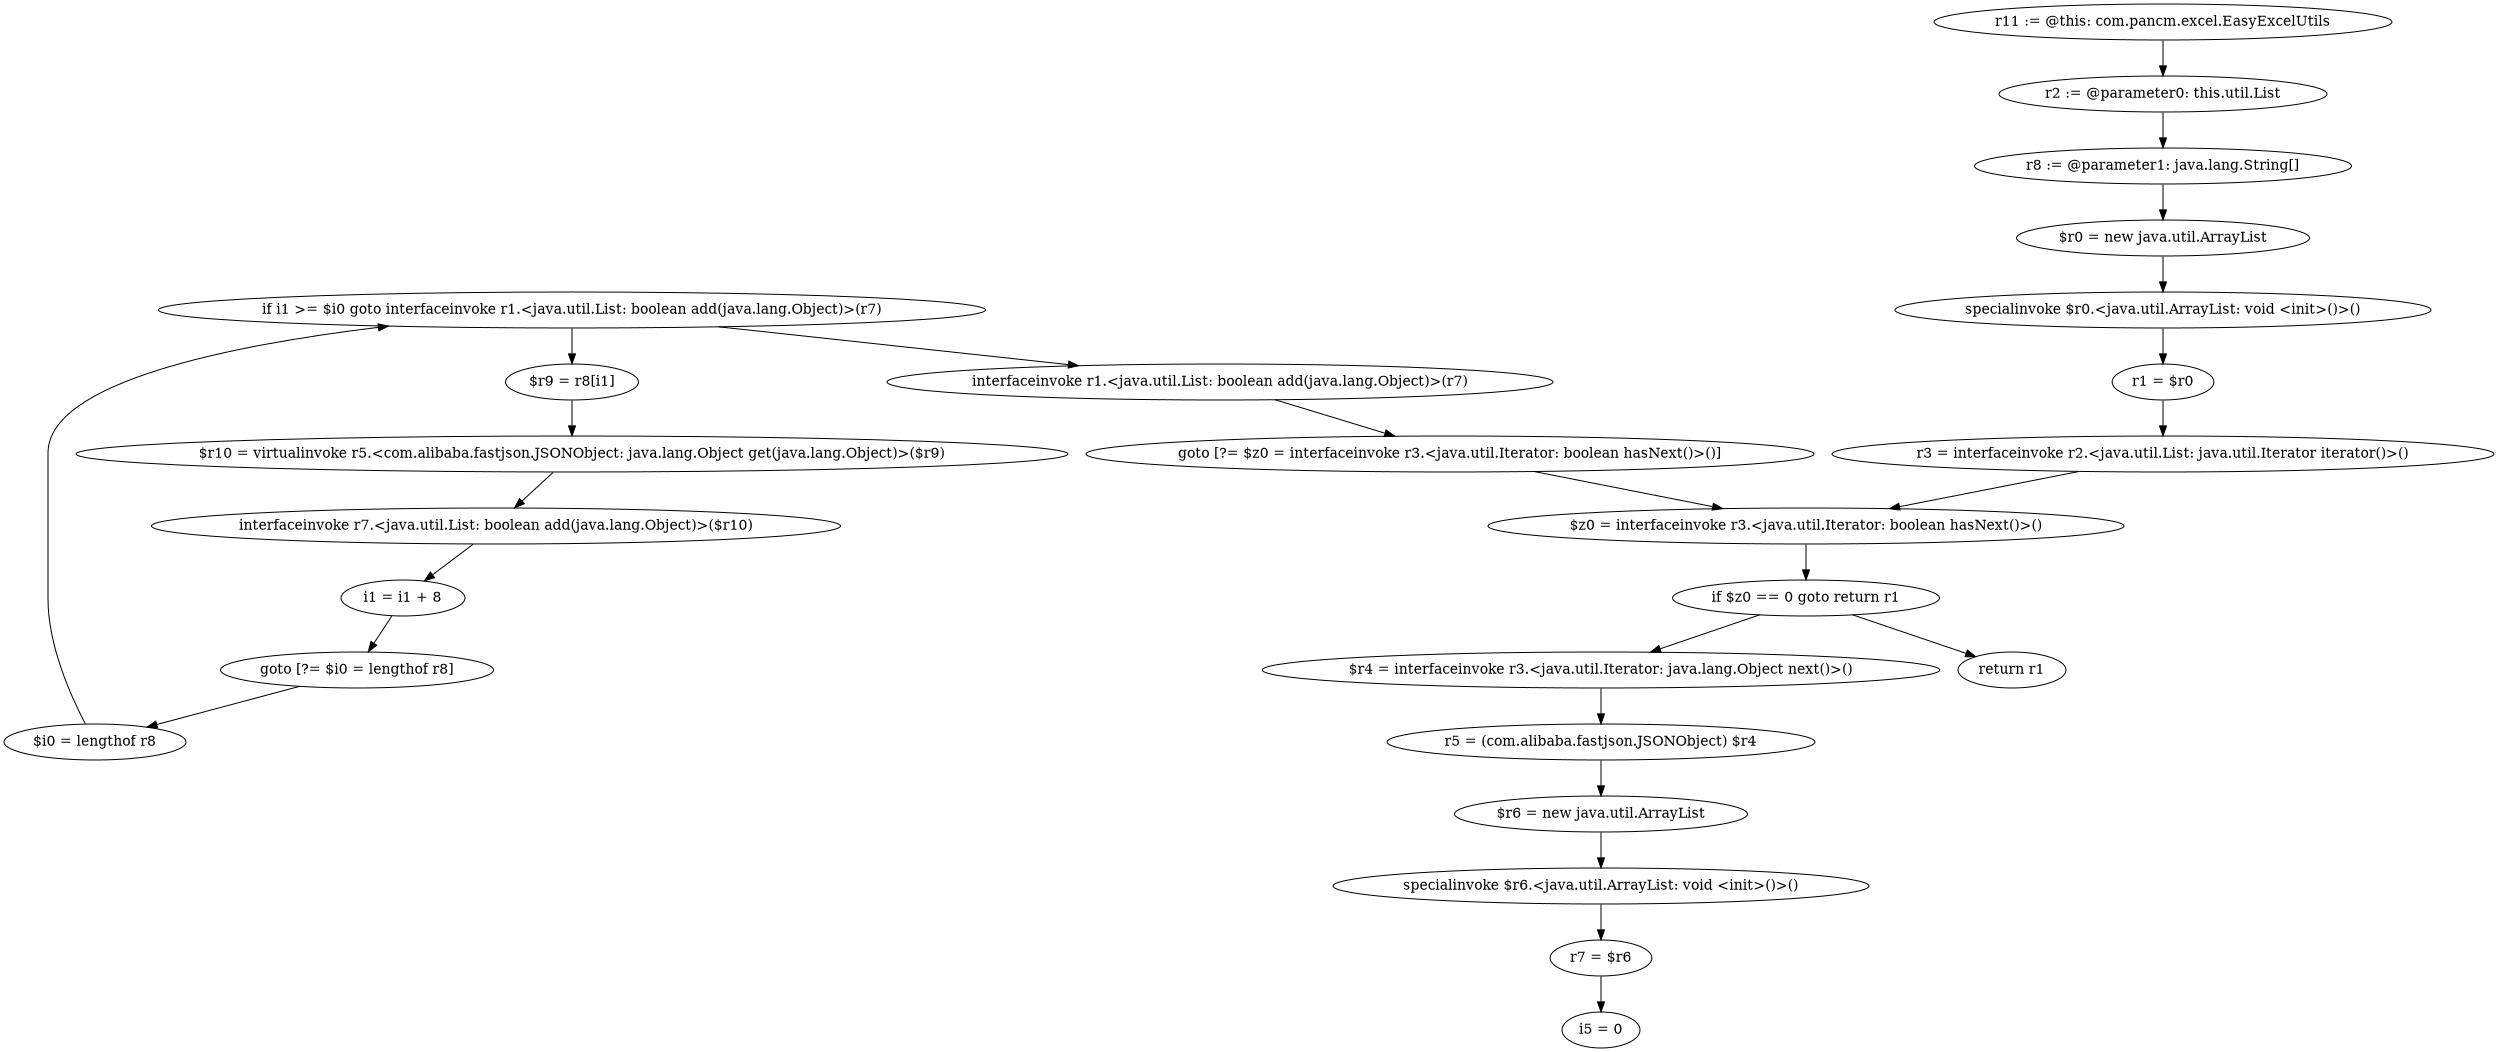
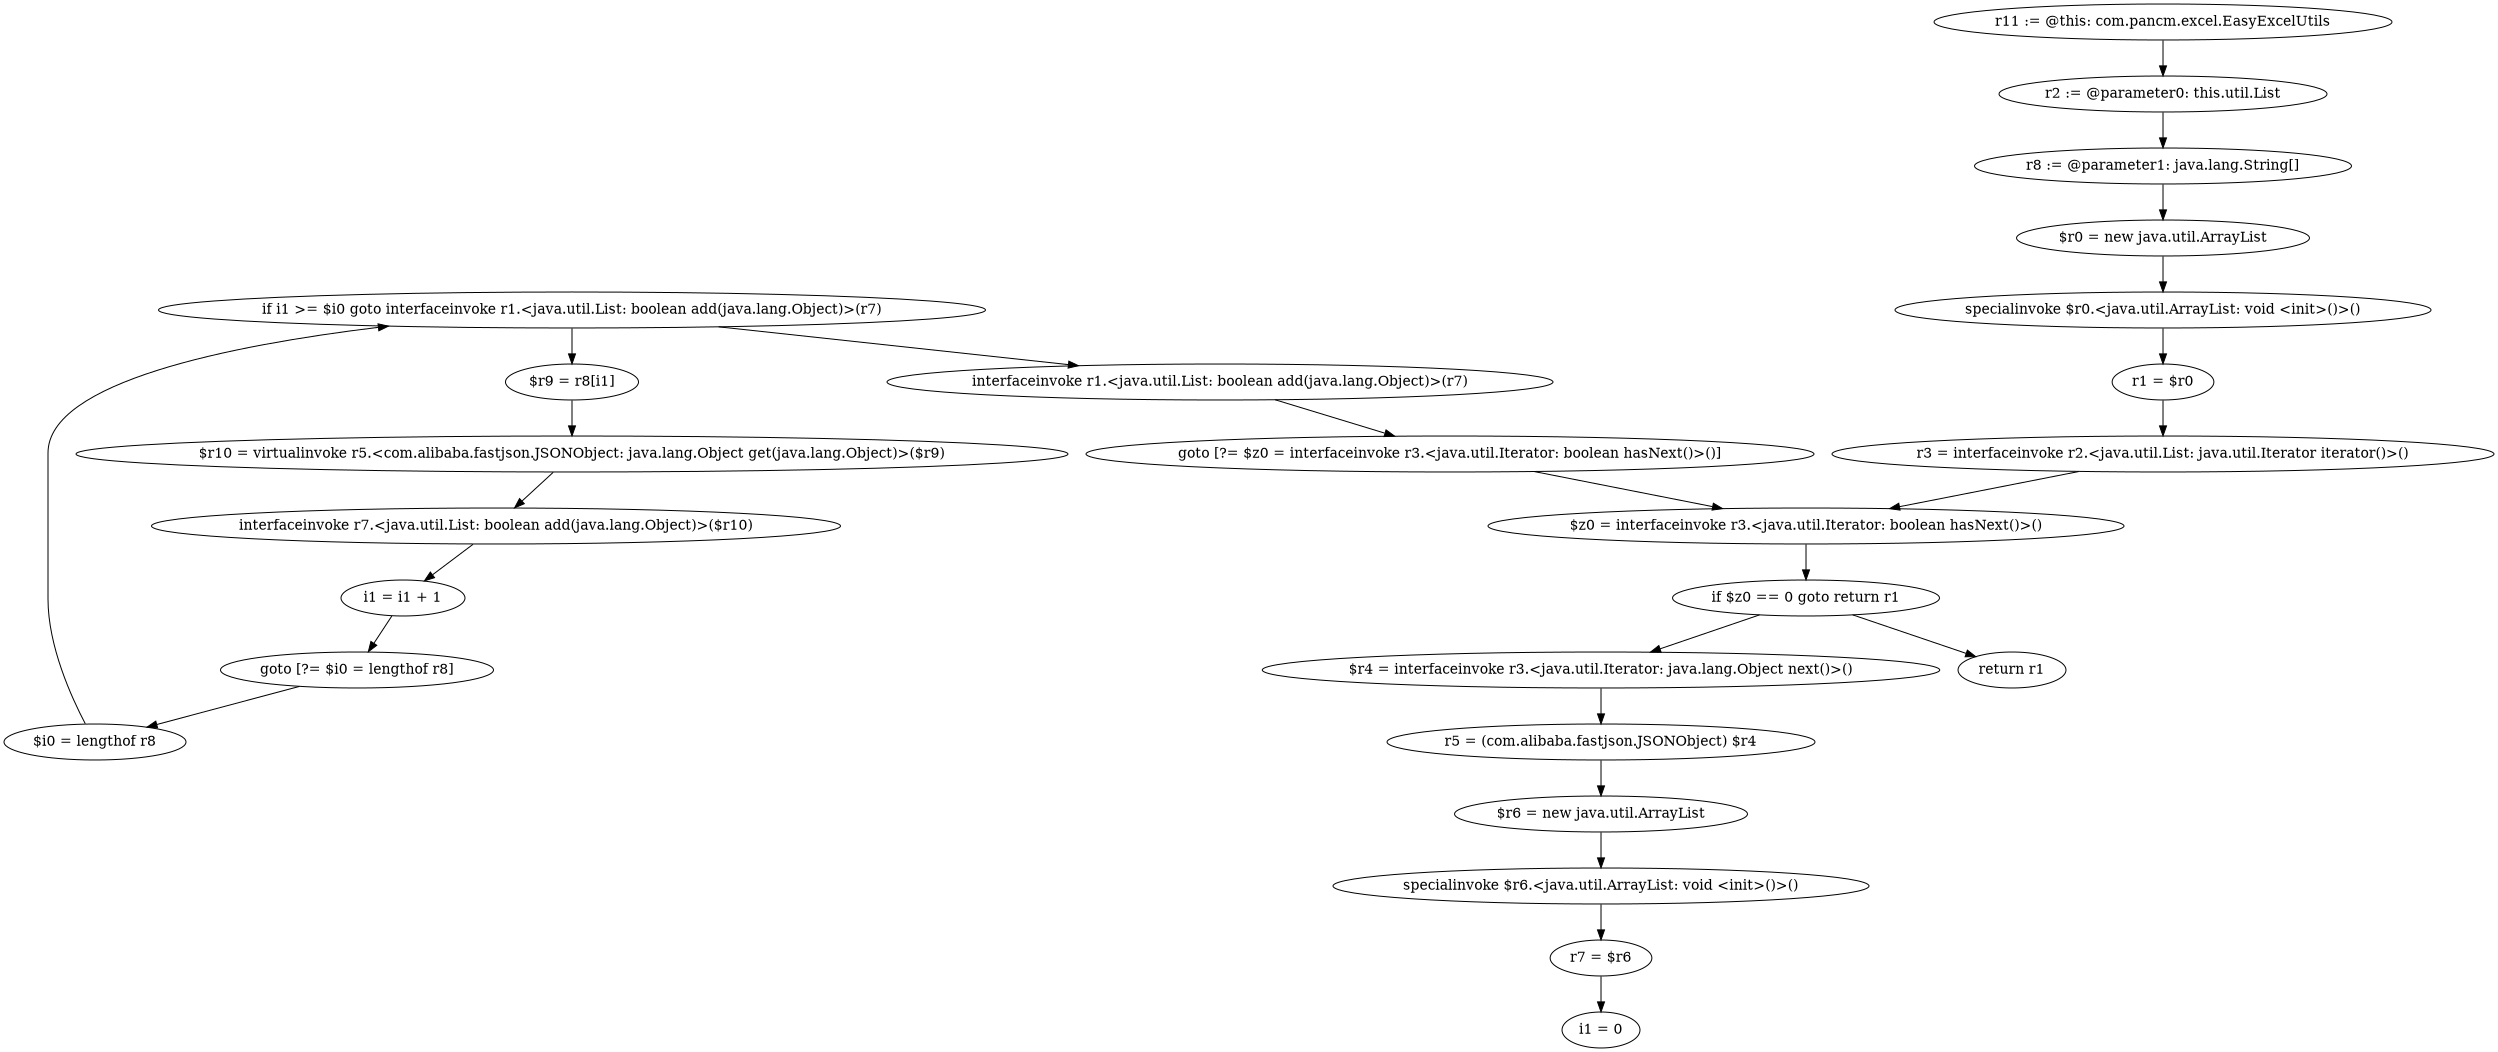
node "i1 = i1 + 8": label "i1 = i1 + 8" -> "i1 = i1 + 1"
node "i5 = 0": label "i5 = 0" -> "i1 = 0"
